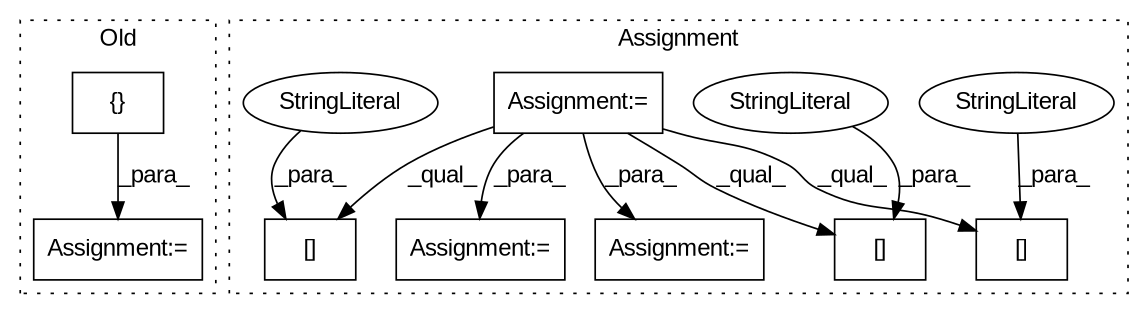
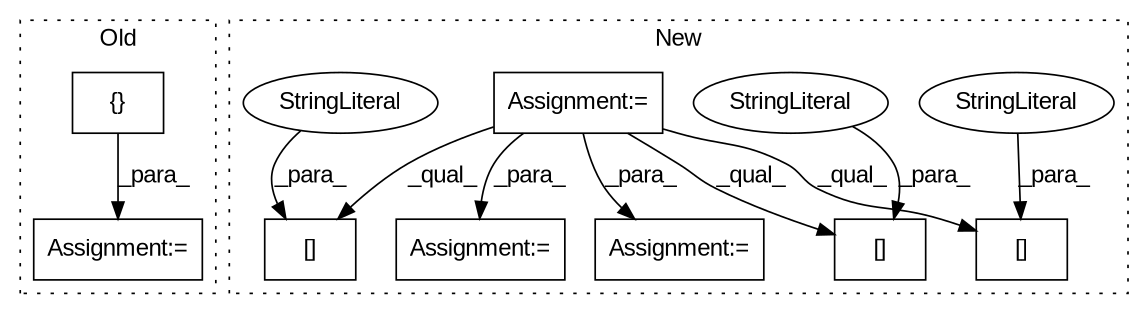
cluster "Assignment": label "Assignment" -> "New"
